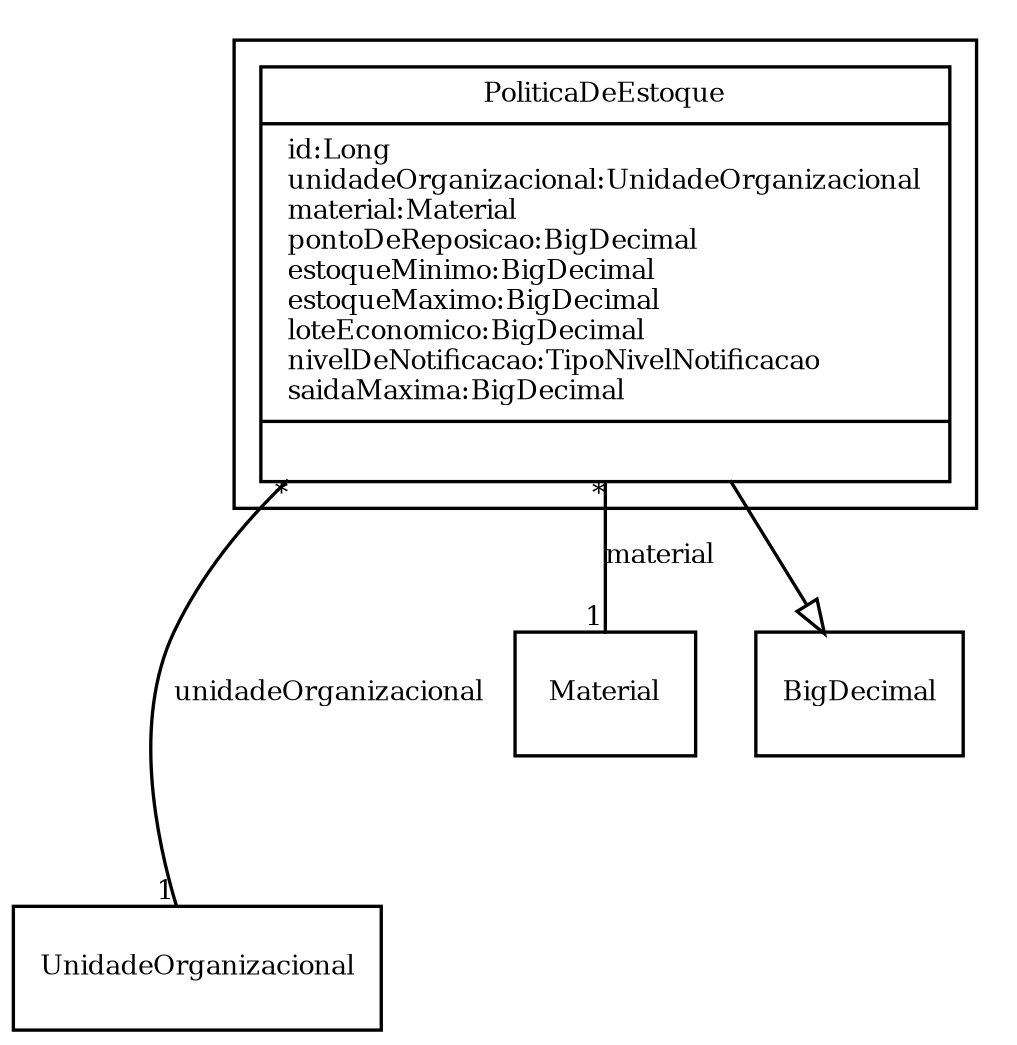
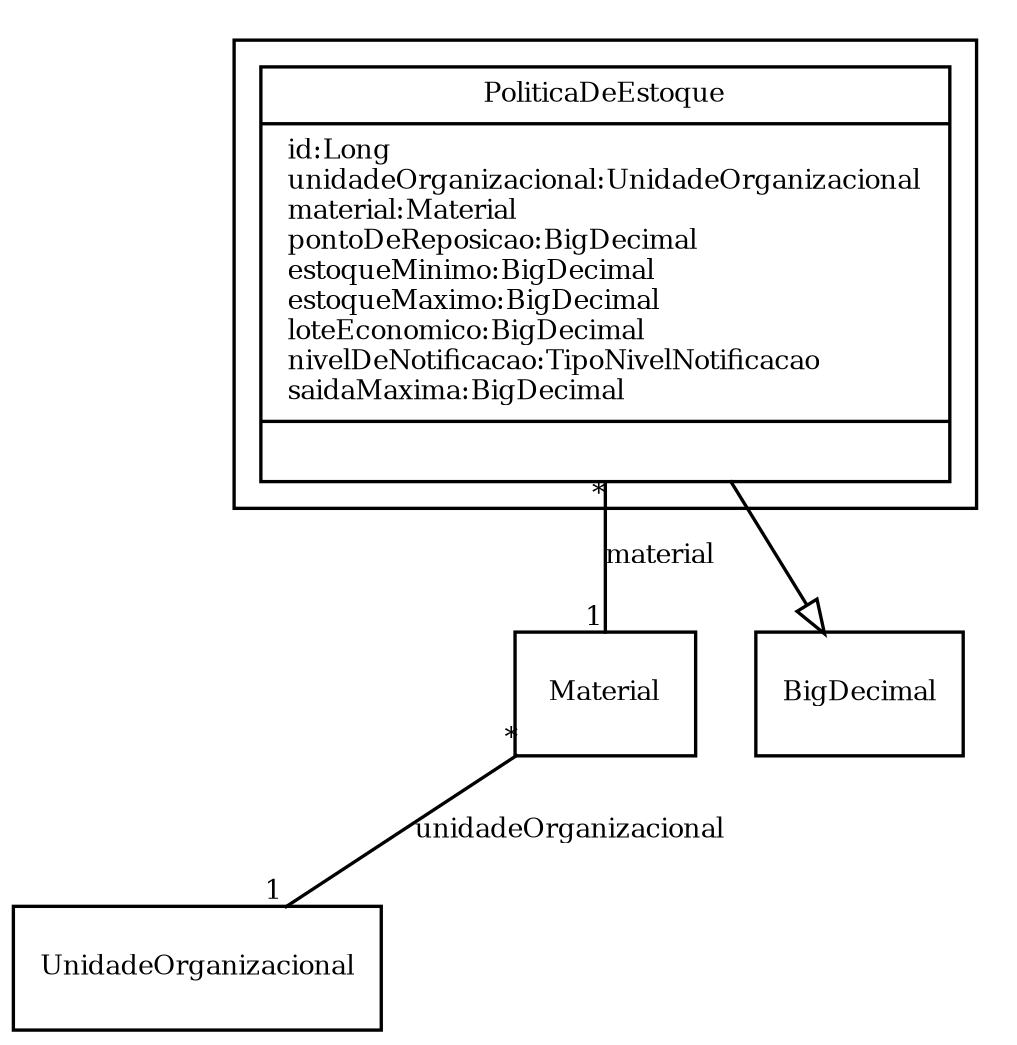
edge "PoliticaDeEstoque" -- "UnidadeOrganizacional": now "Material" -- "UnidadeOrganizacional"
